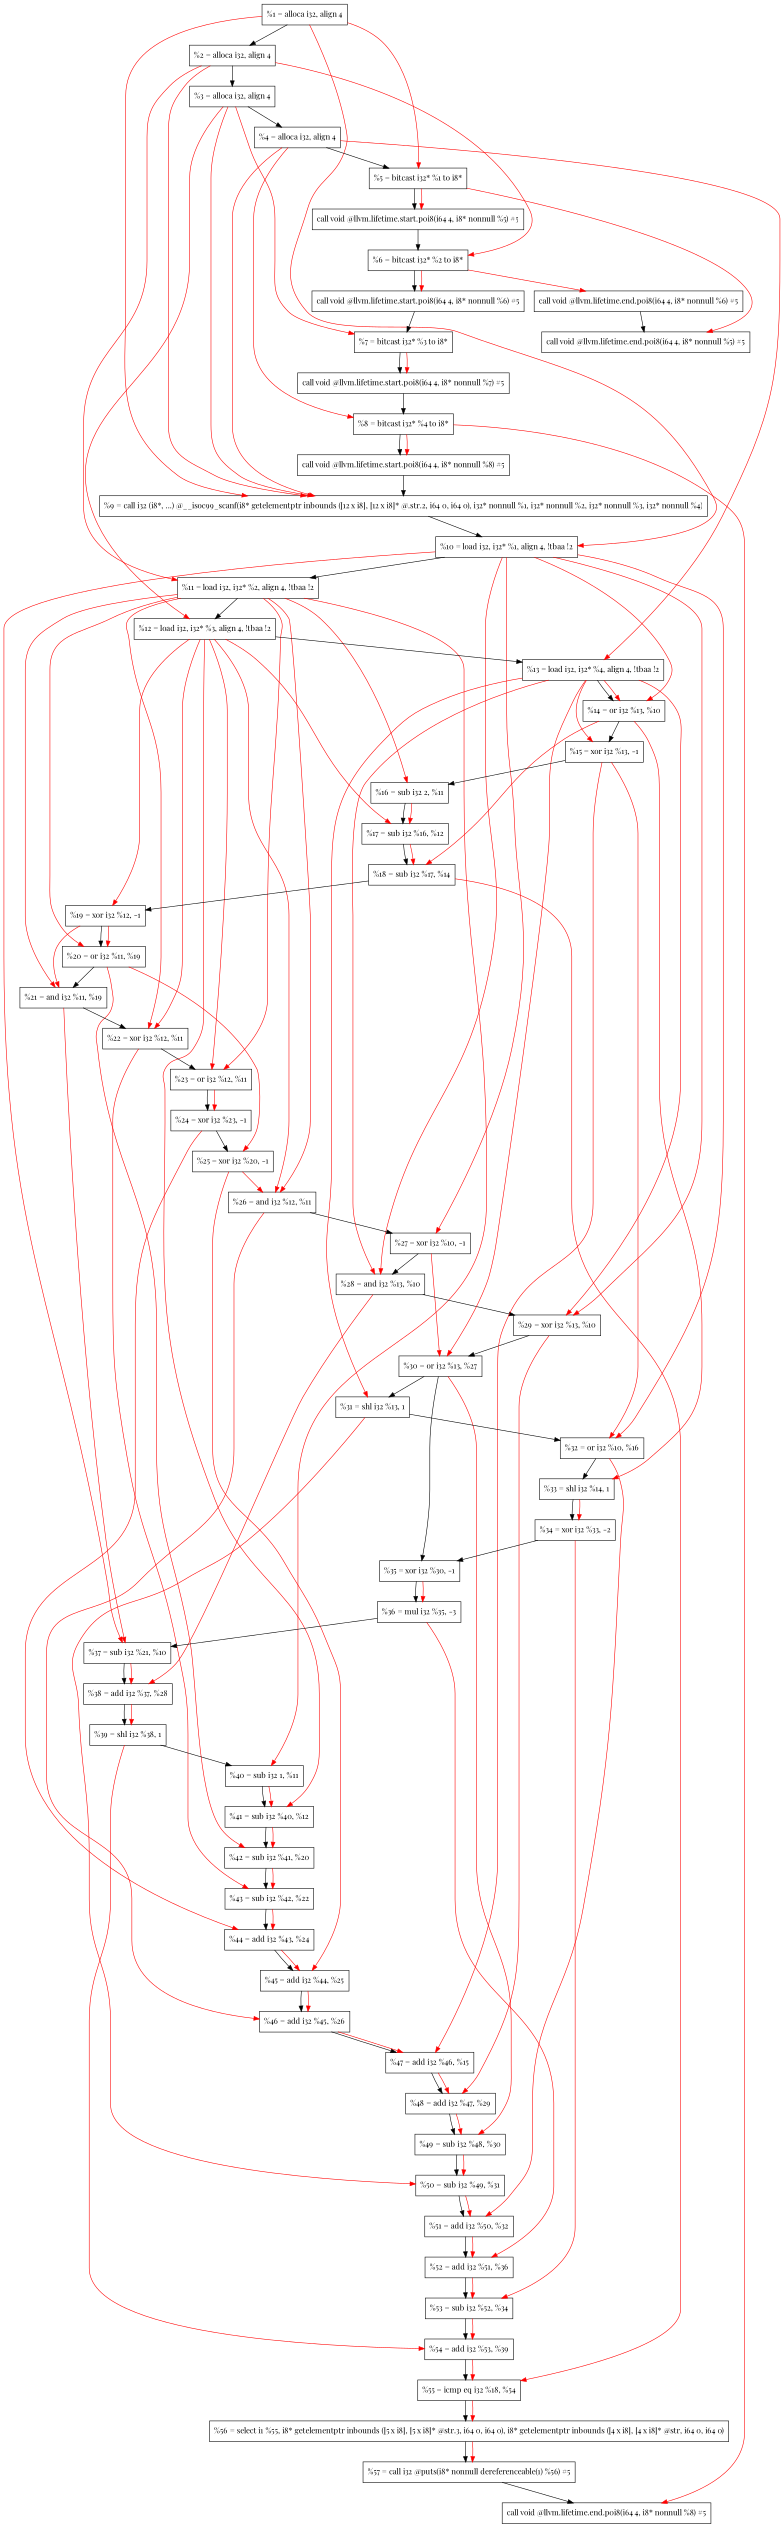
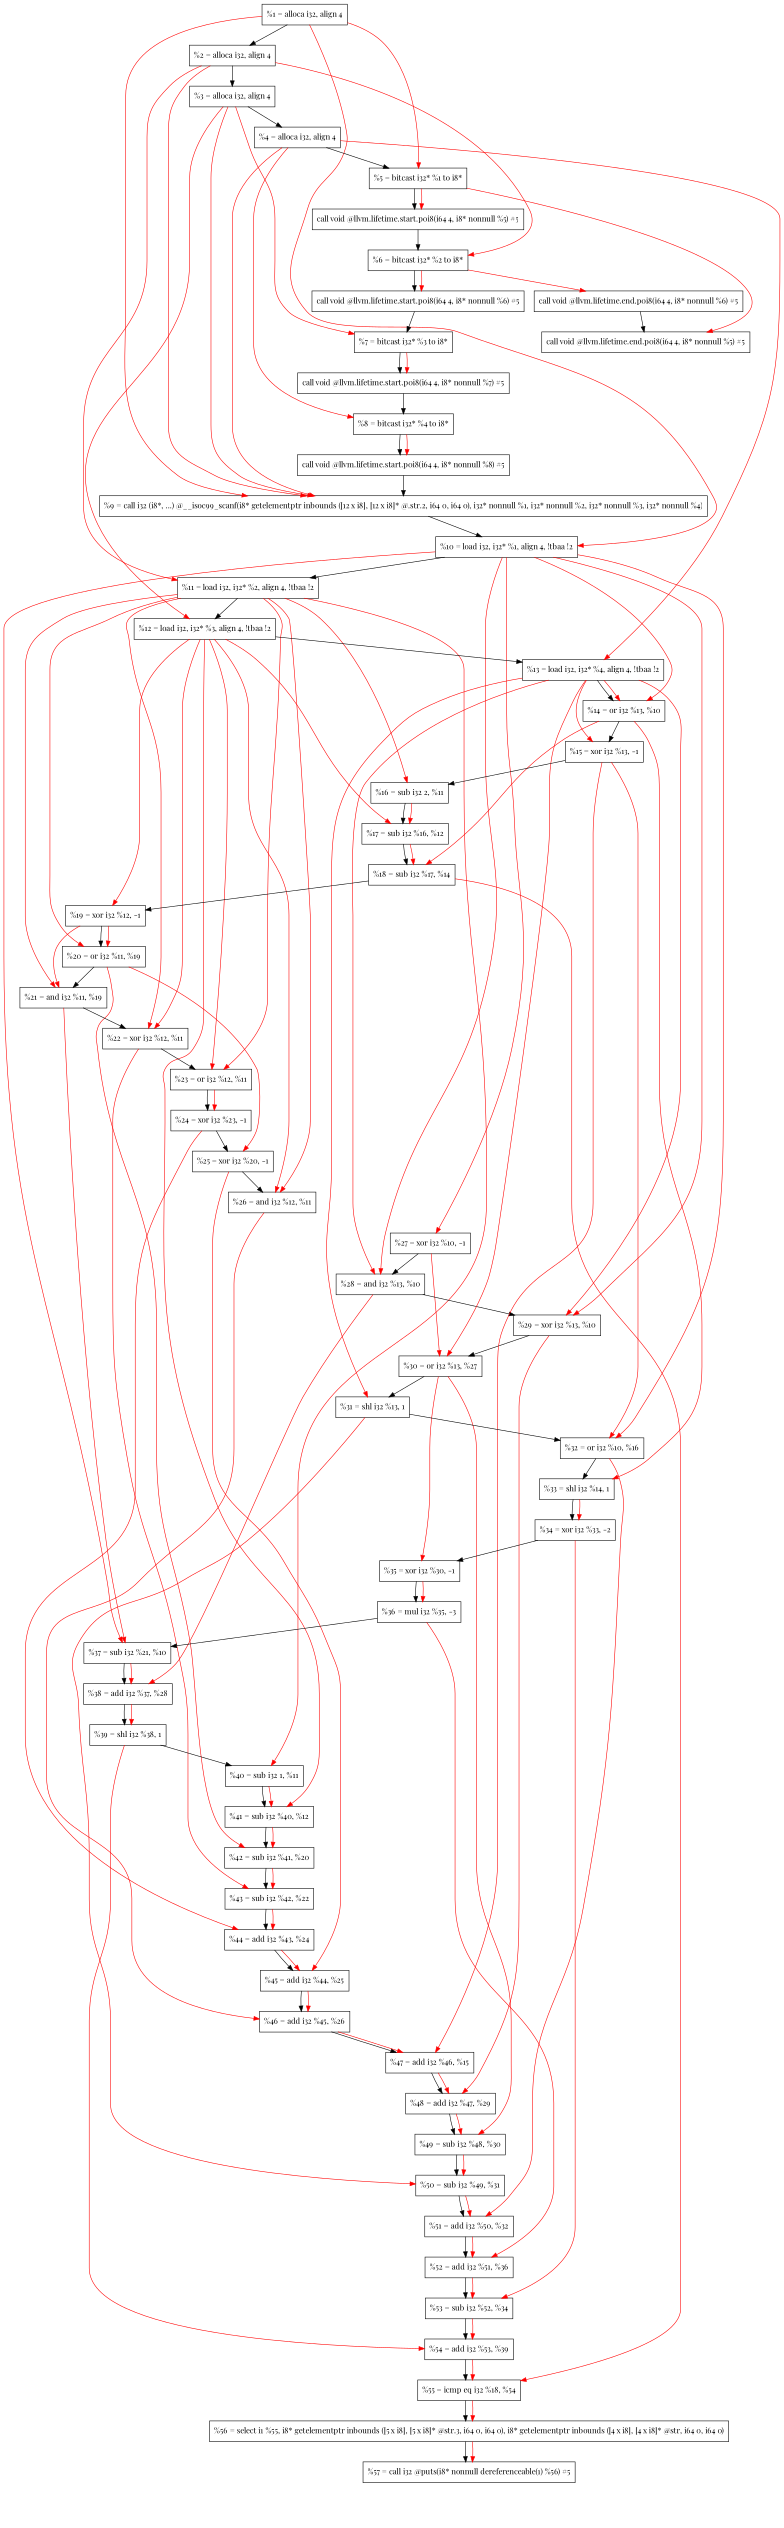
edge "%25 = xor i32 %20, -1" -> "%26 = and i32 %12, %11": color red -> black
edge "%26 = and i32 %12, %11" -> "%27 = xor i32 %10, -1": removed
edge "%30 = or i32 %13, %27" -> "%35 = xor i32 %30, -1": color black -> red
node "call void @llvm.lifetime.end.p0i8(i64 4, i8* nonnull %8) #5": removed
